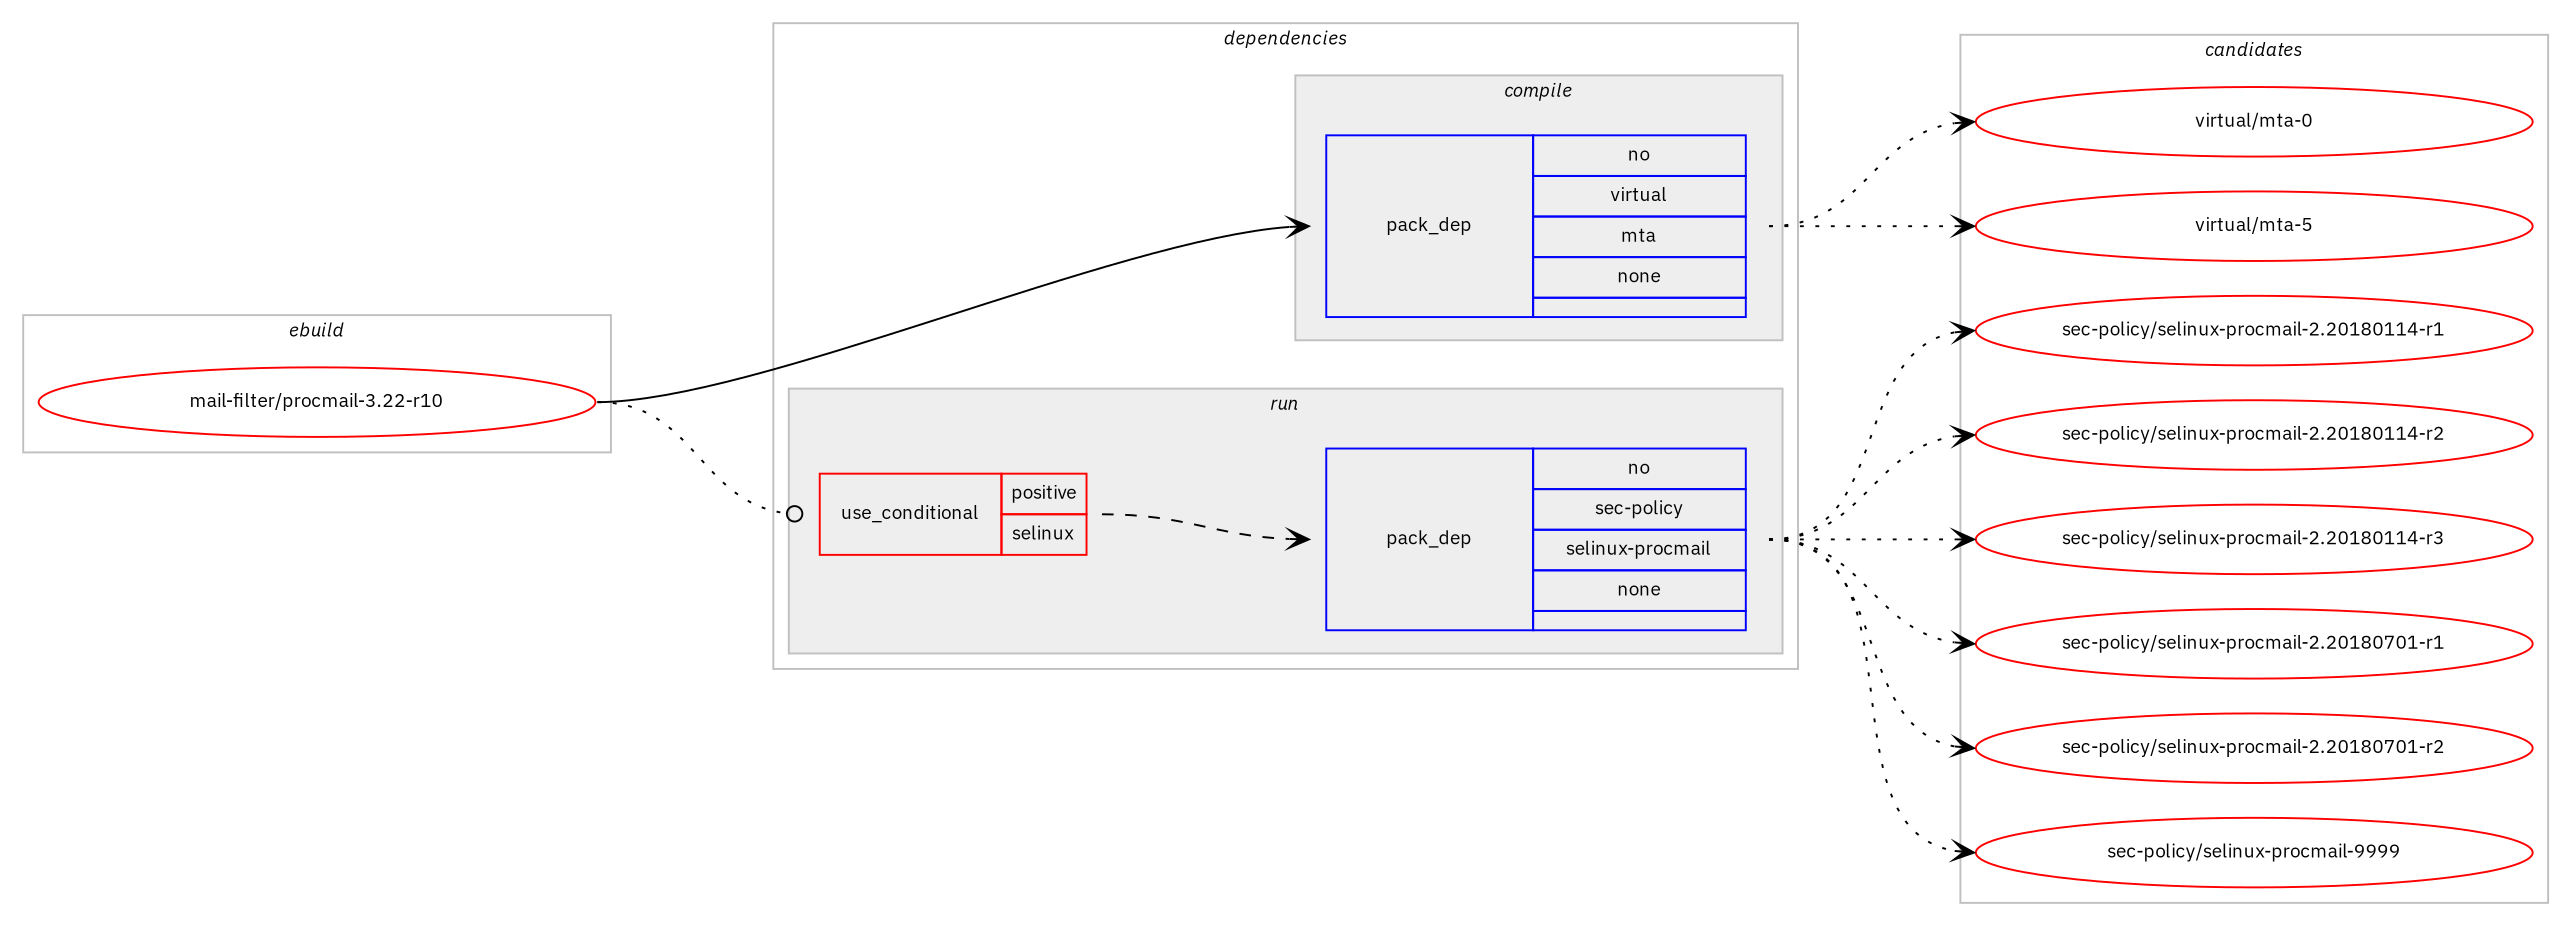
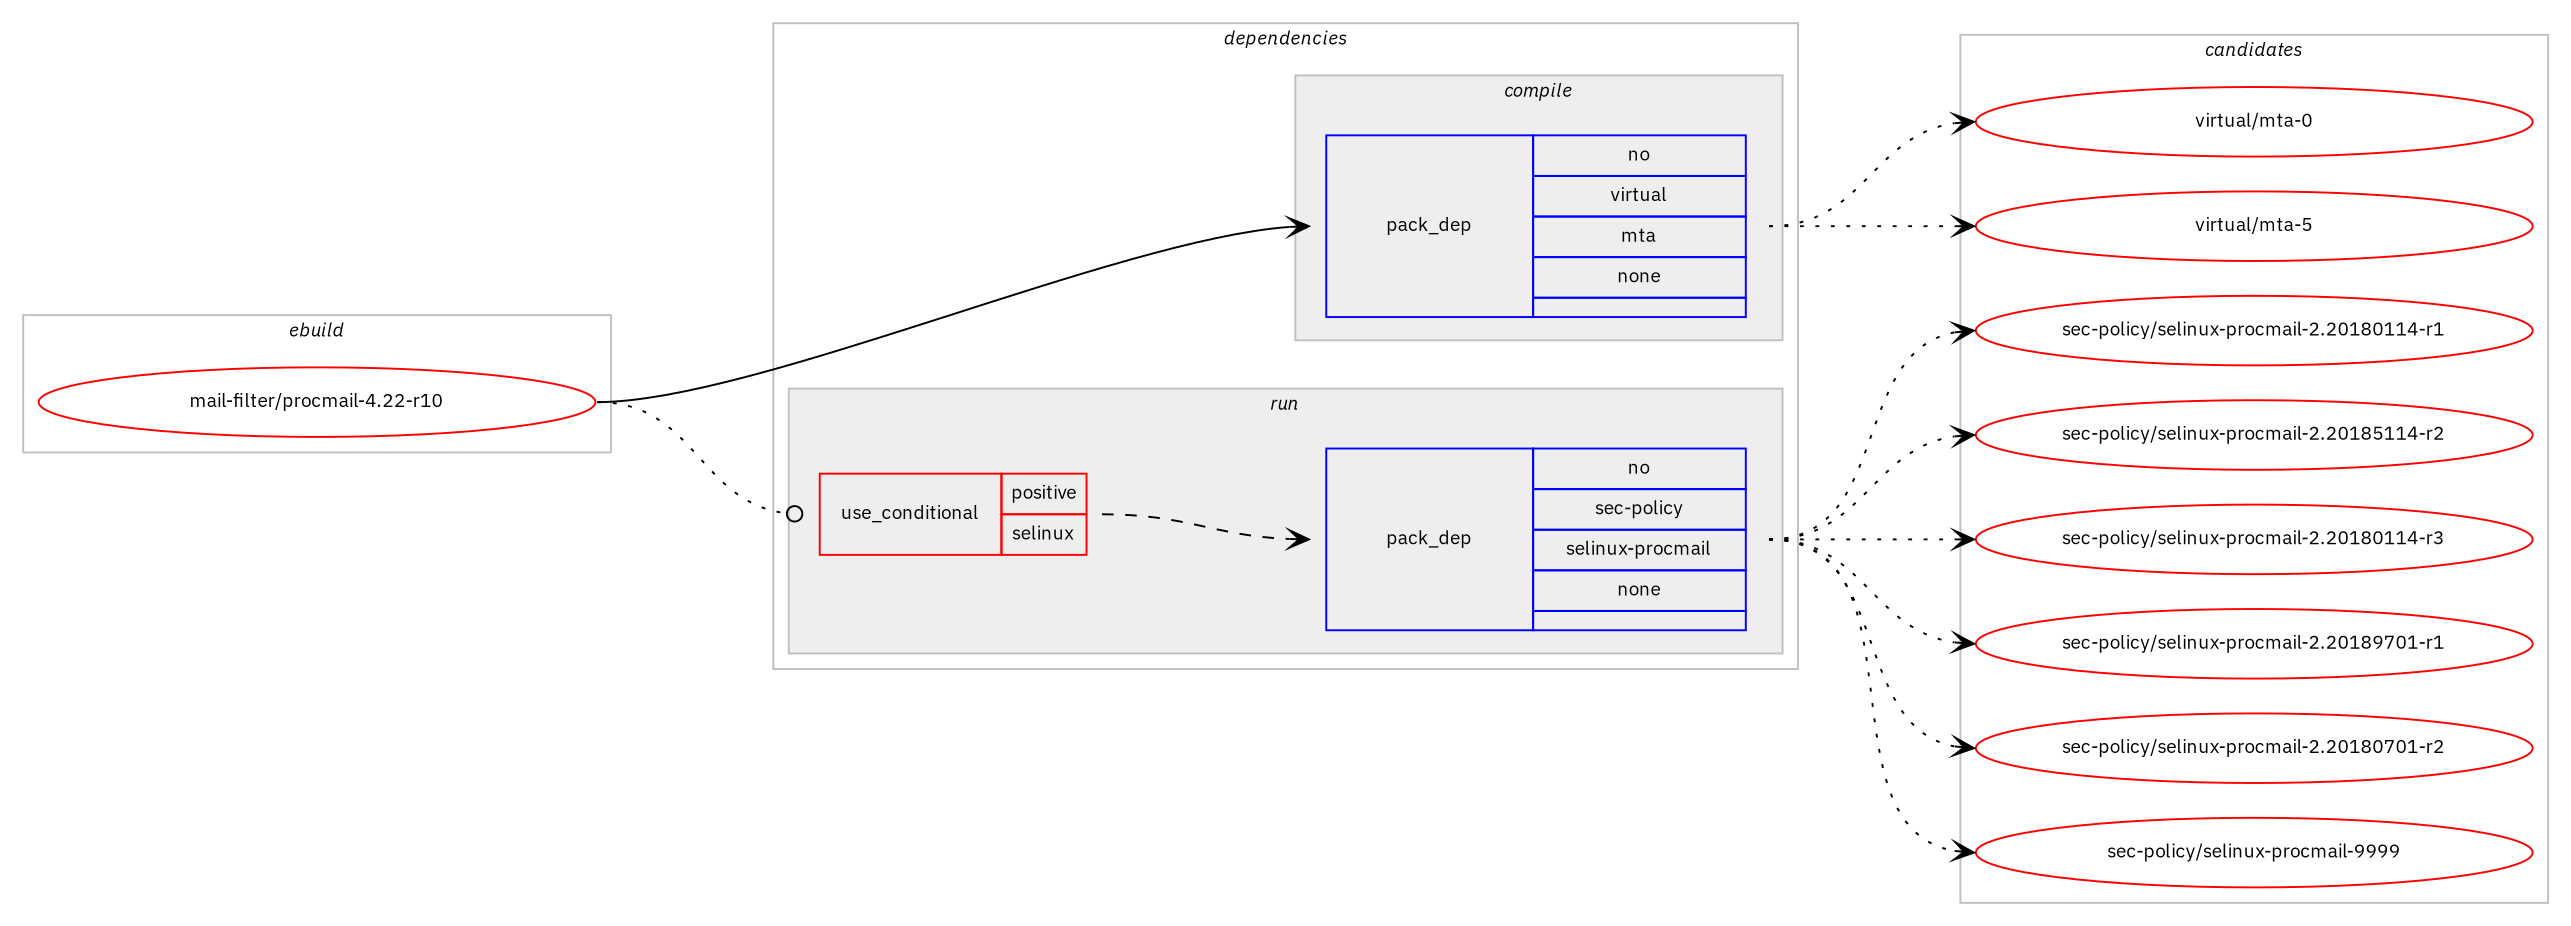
node "mail-filter/procmail-3.22-r10": label "mail-filter/procmail-3.22-r10" -> "mail-filter/procmail-4.22-r10"
node "sec-policy/selinux-procmail-2.20180114-r2": label "sec-policy/selinux-procmail-2.20180114-r2" -> "sec-policy/selinux-procmail-2.20185114-r2"
node "sec-policy/selinux-procmail-2.20180701-r1": label "sec-policy/selinux-procmail-2.20180701-r1" -> "sec-policy/selinux-procmail-2.20189701-r1"
